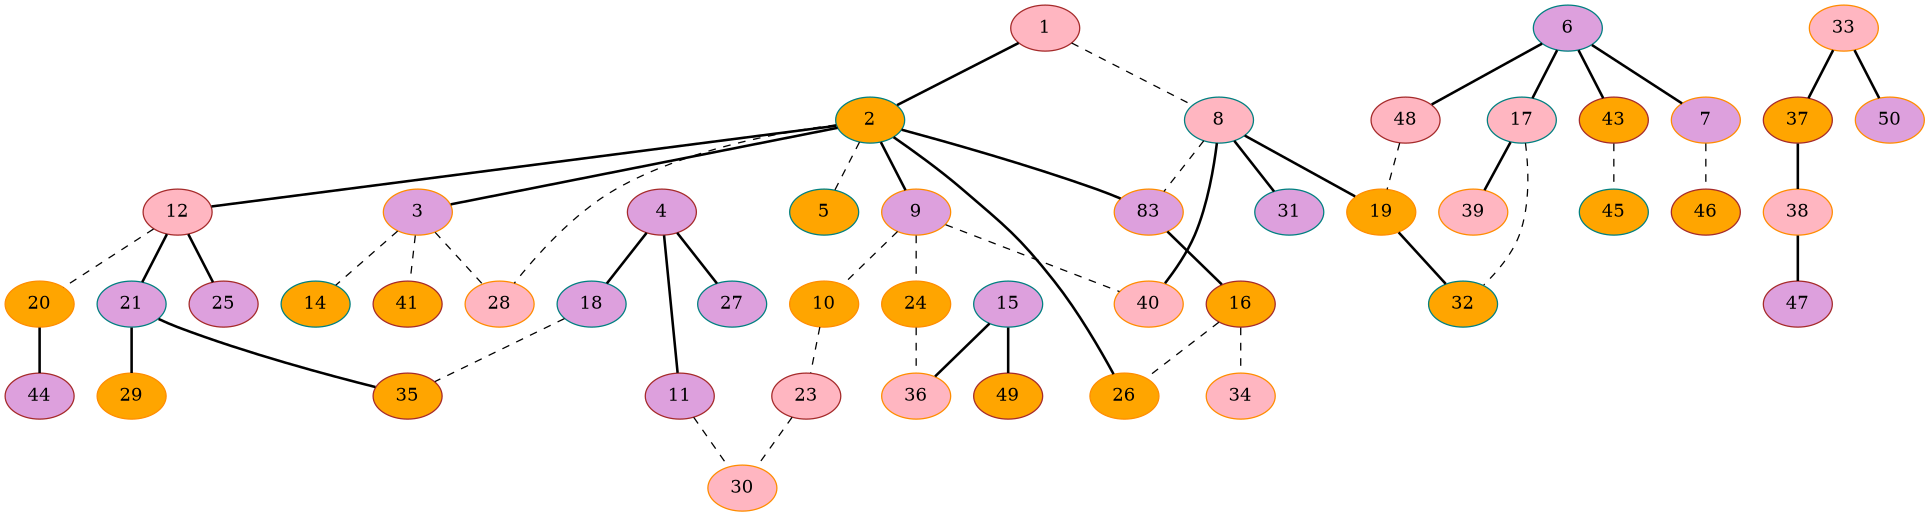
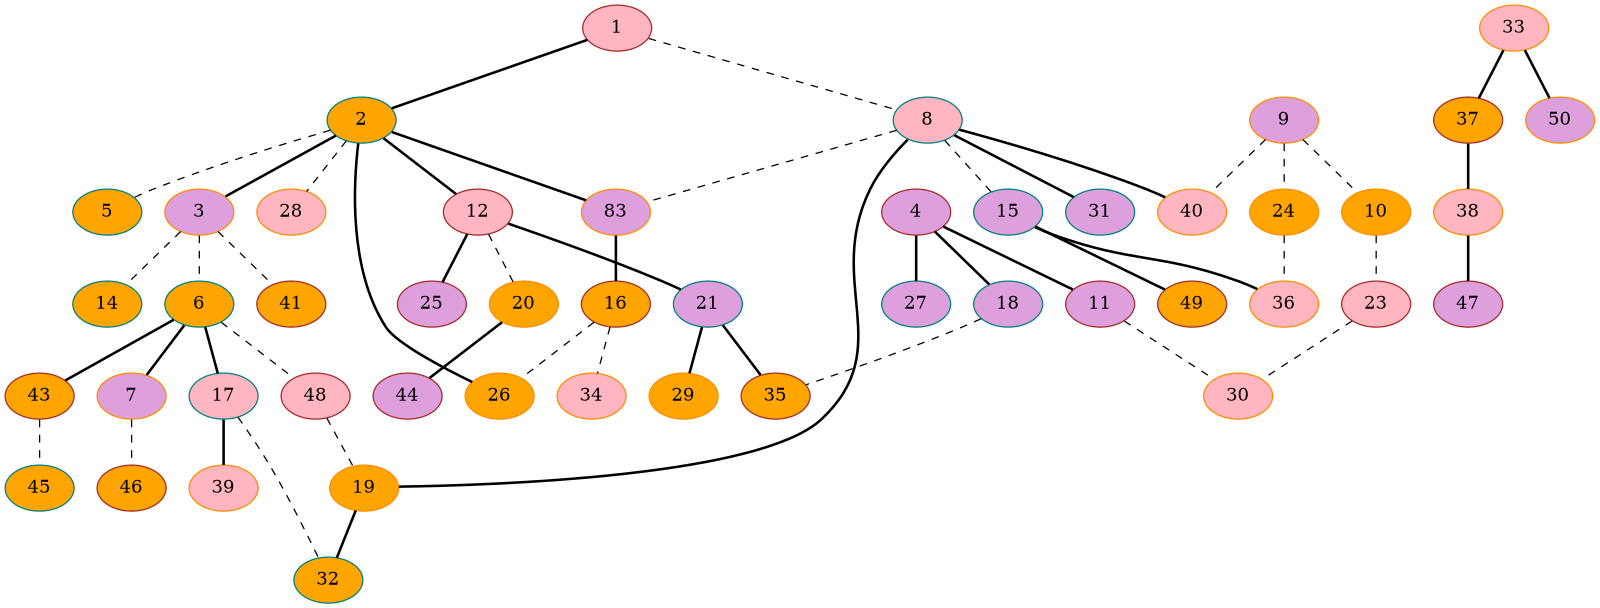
node "6": fillcolor plum -> orange
edge "6" -- "48": style bold -> dashed
edge "2" -- "9": removed
edge "8" -- "15": added
edge "3" -- "28": now "3" -- "6"
